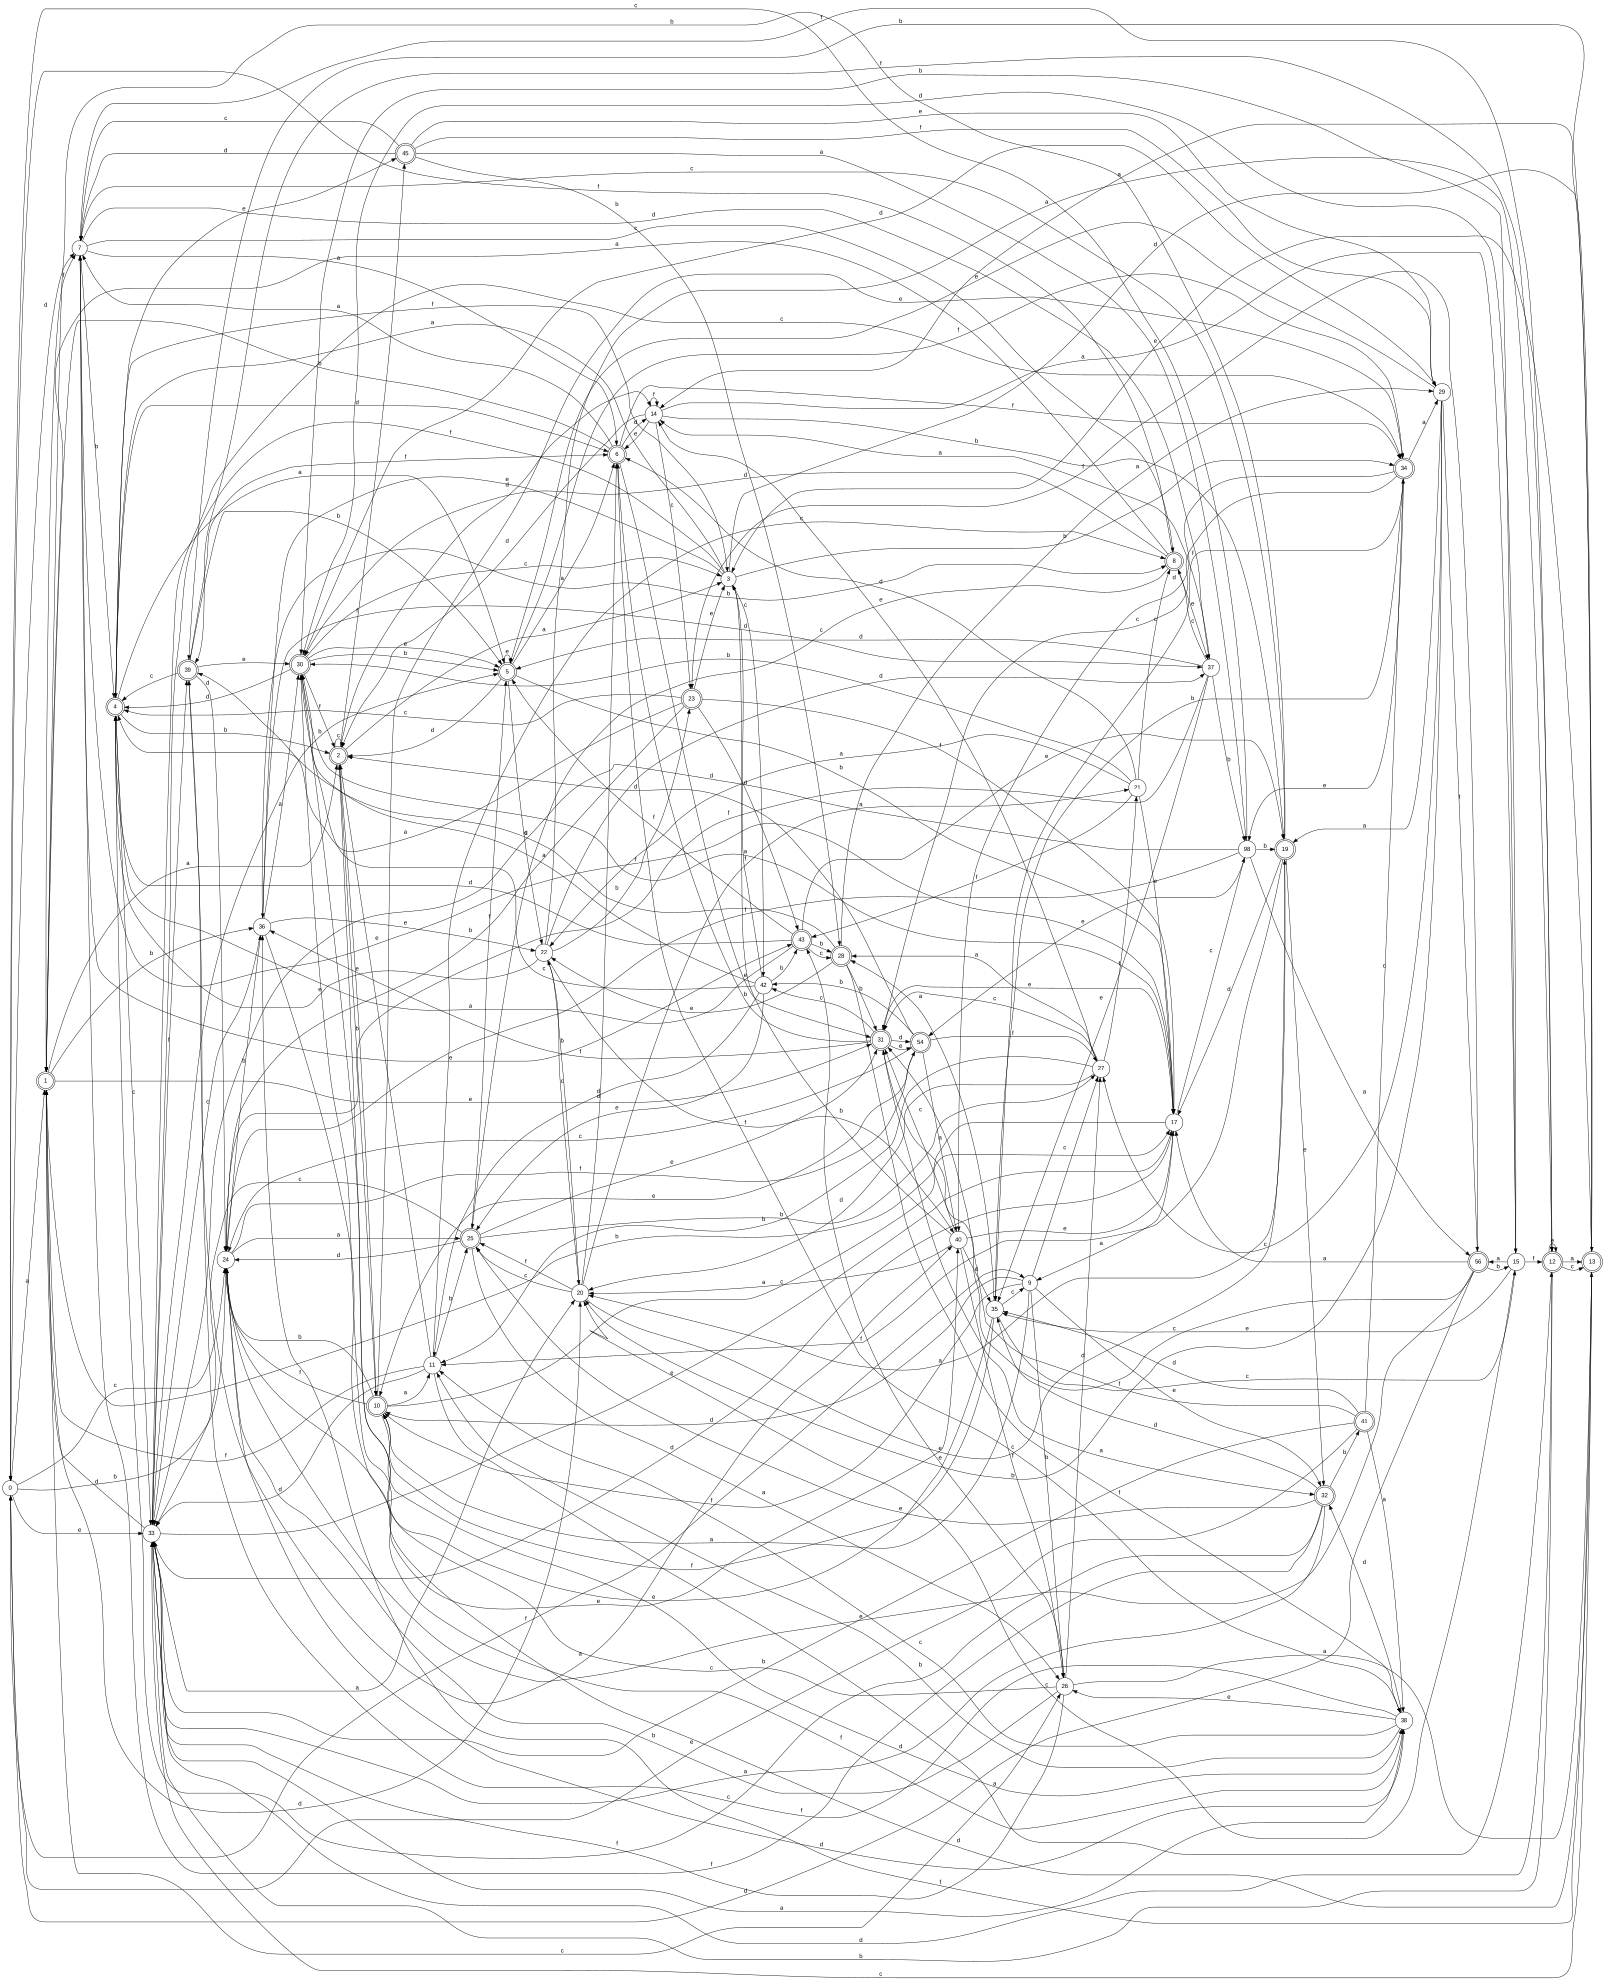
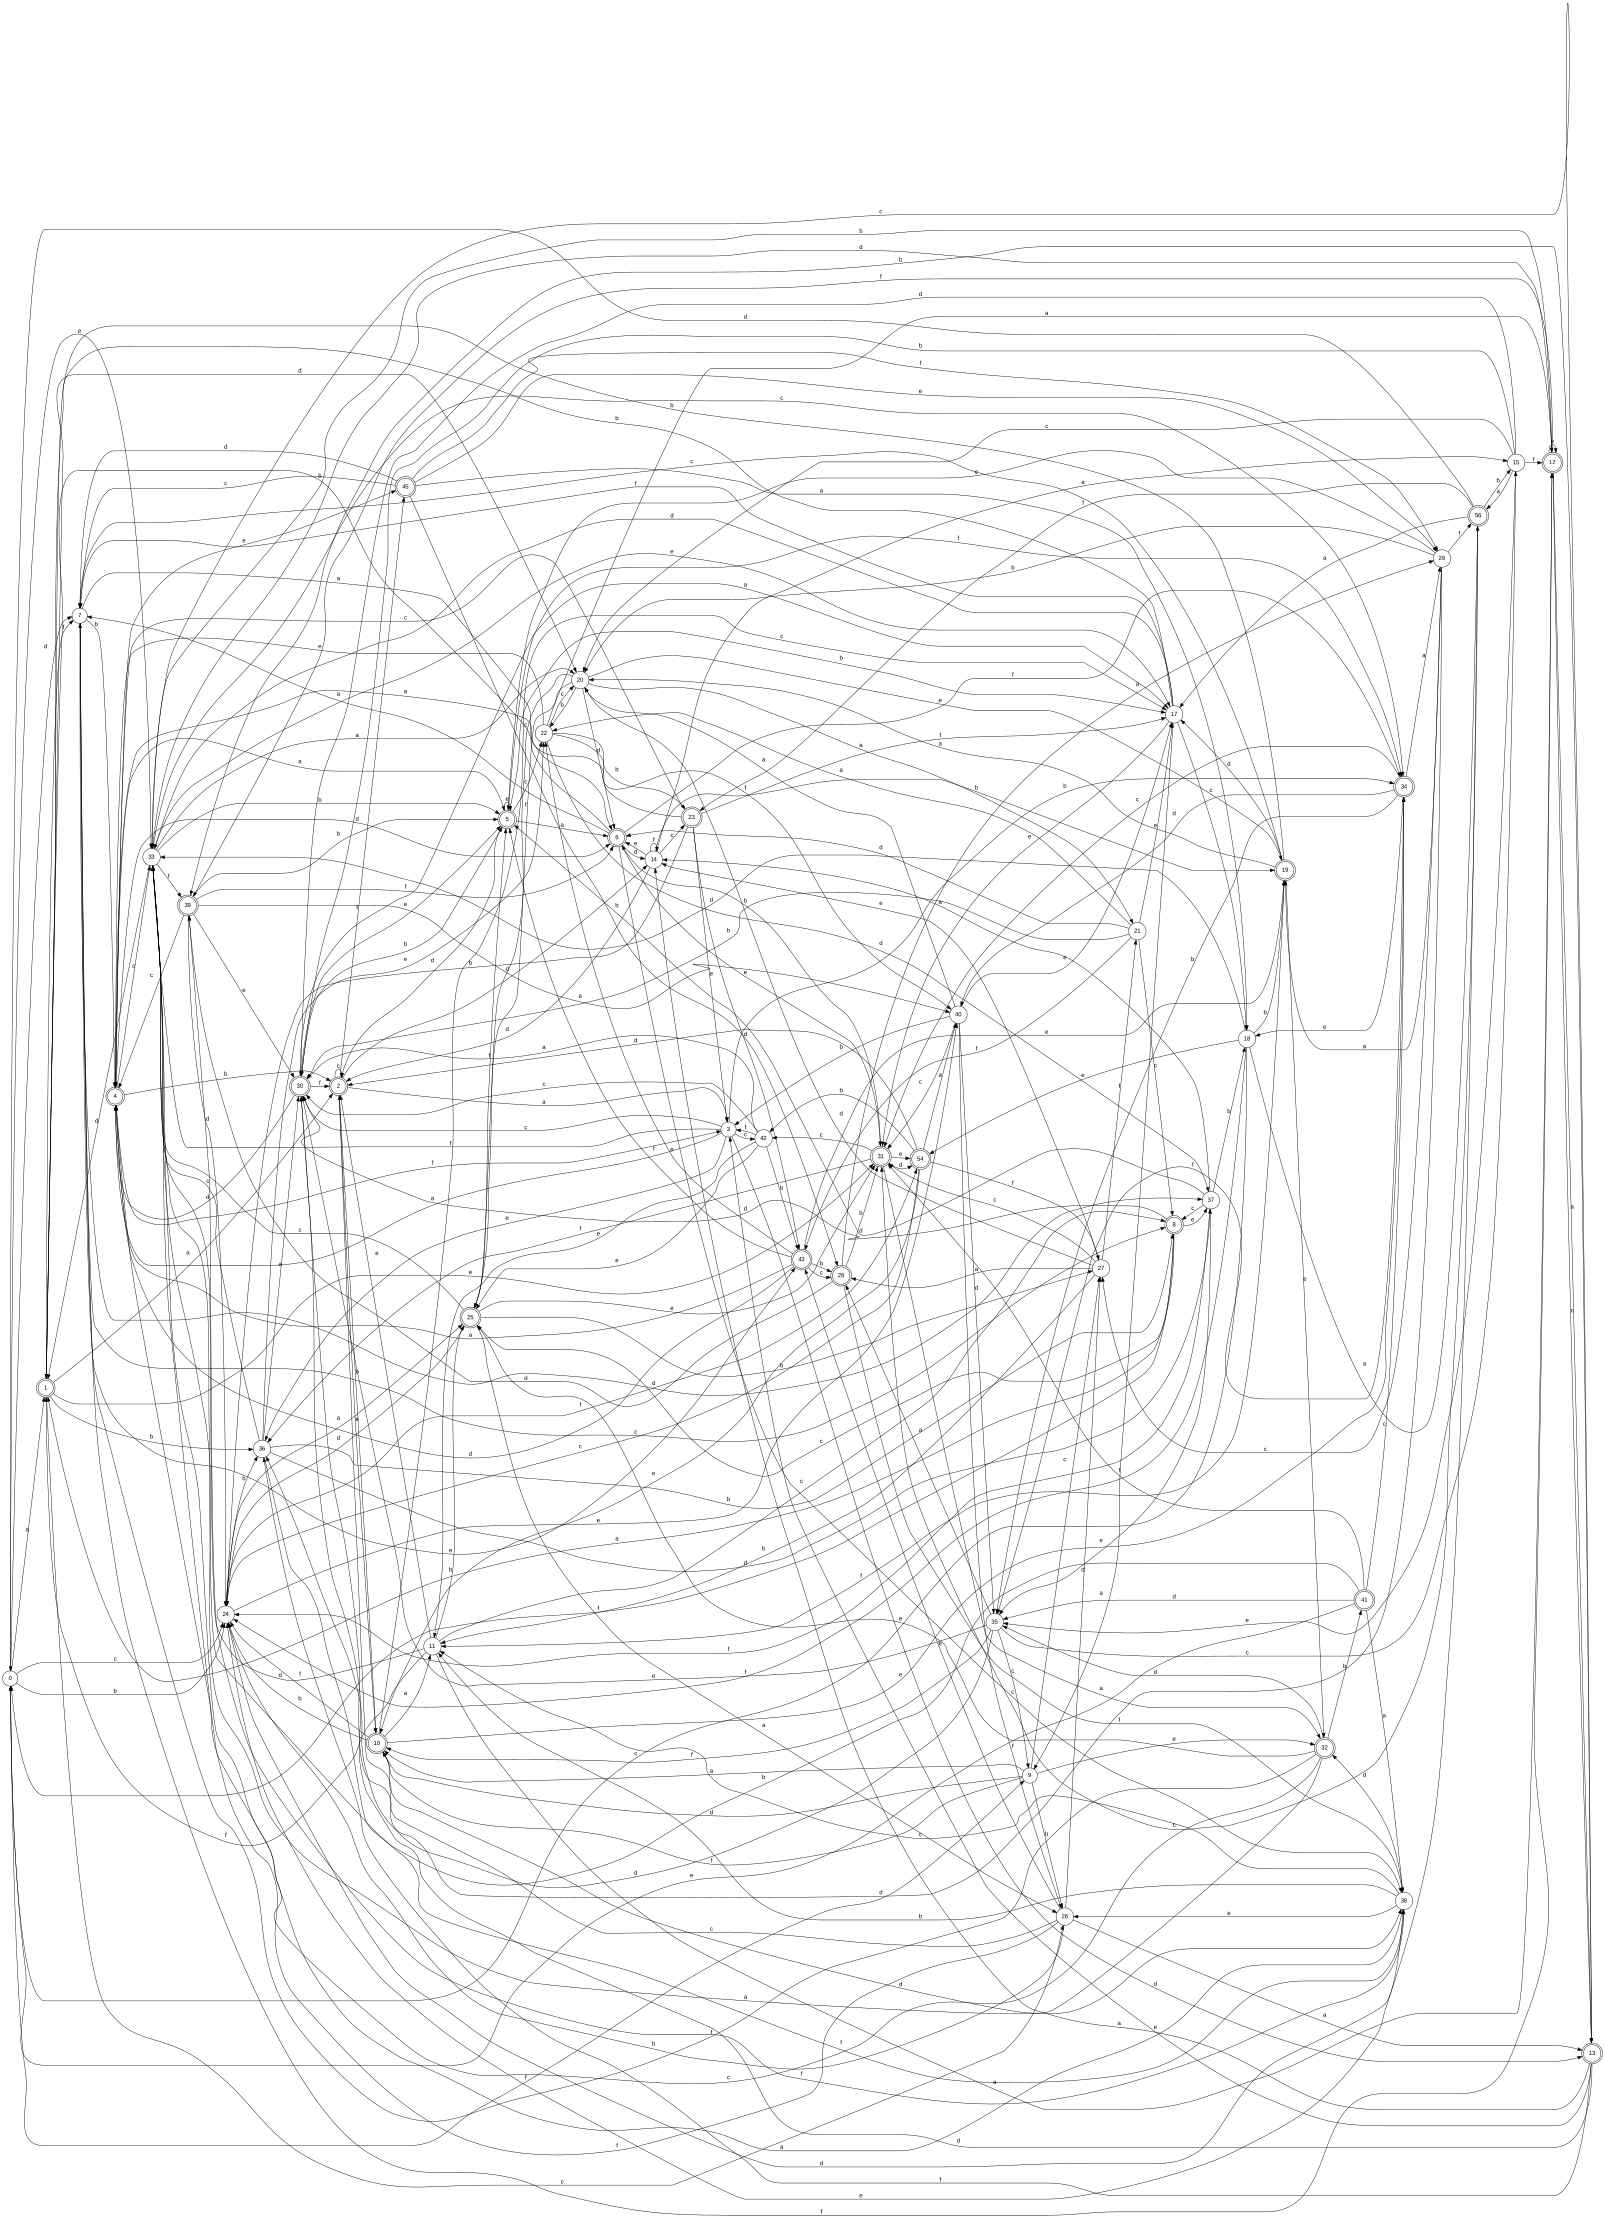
edge "30" -> "3": reversed
node "98": label "98" -> "18"
edge "28" -> "22": now "43" -> "22"
edge "42" -> "11": label "d" -> "e"
edge "35" -> "36": added, label "d"
